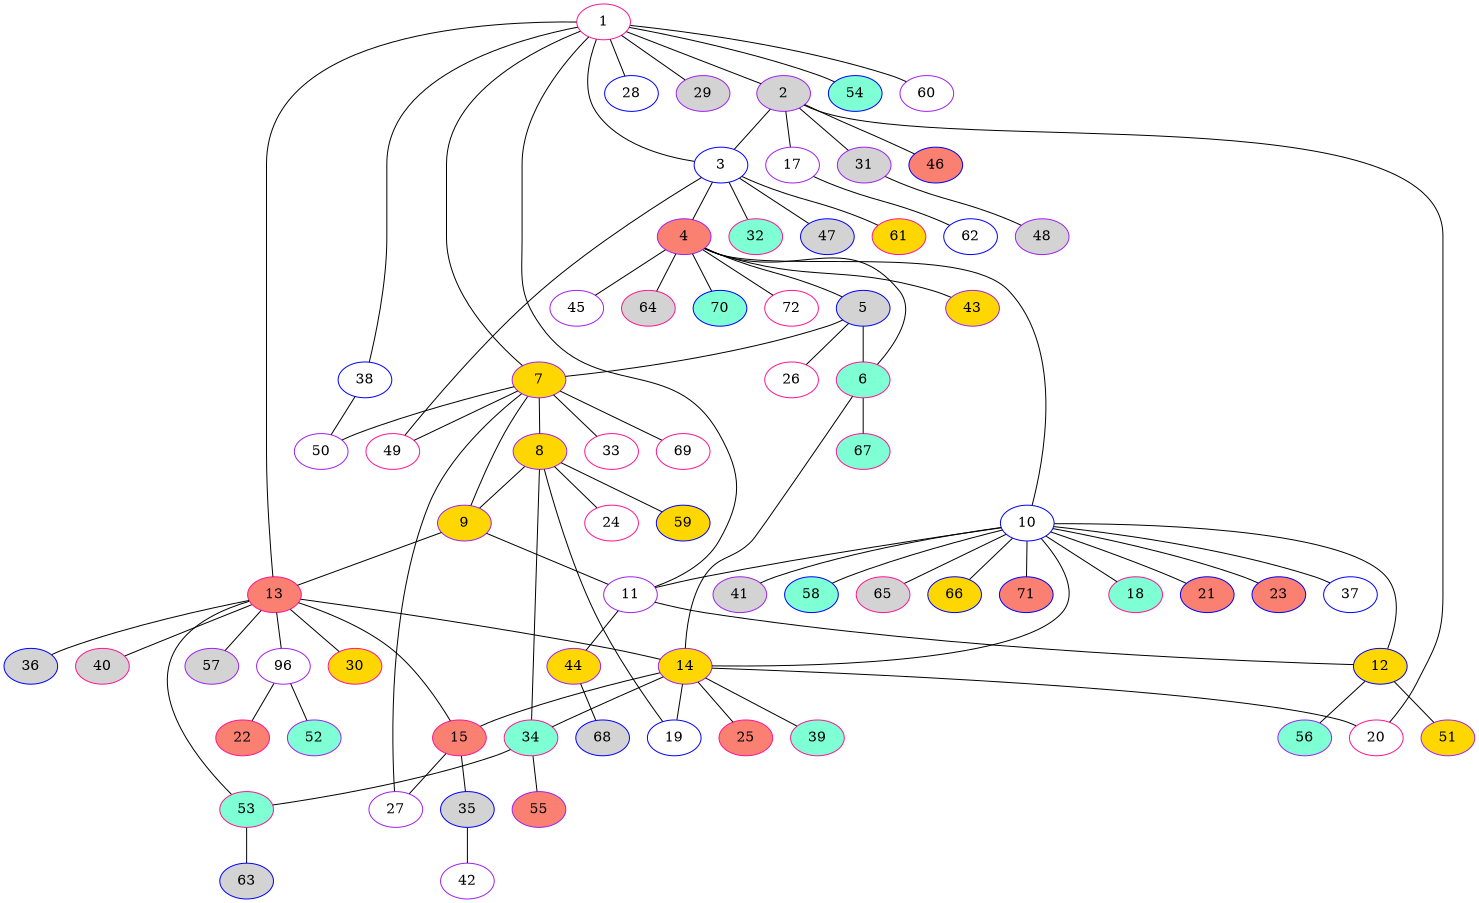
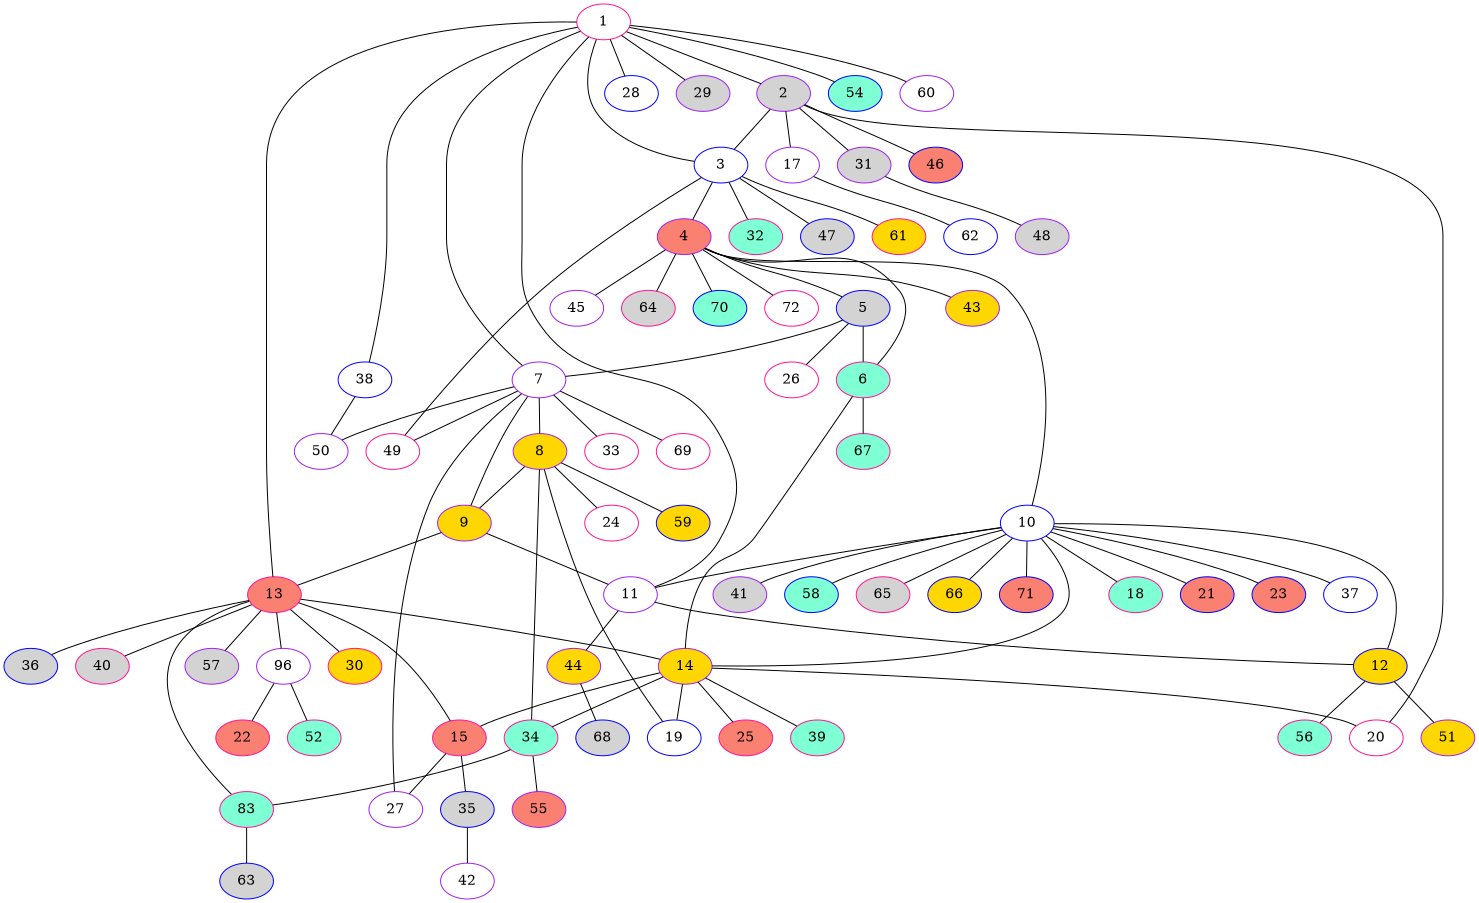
node "7": fillcolor gold -> white
node "52": color purple -> deeppink
node "56": color purple -> deeppink
node "53": label "53" -> "83"
